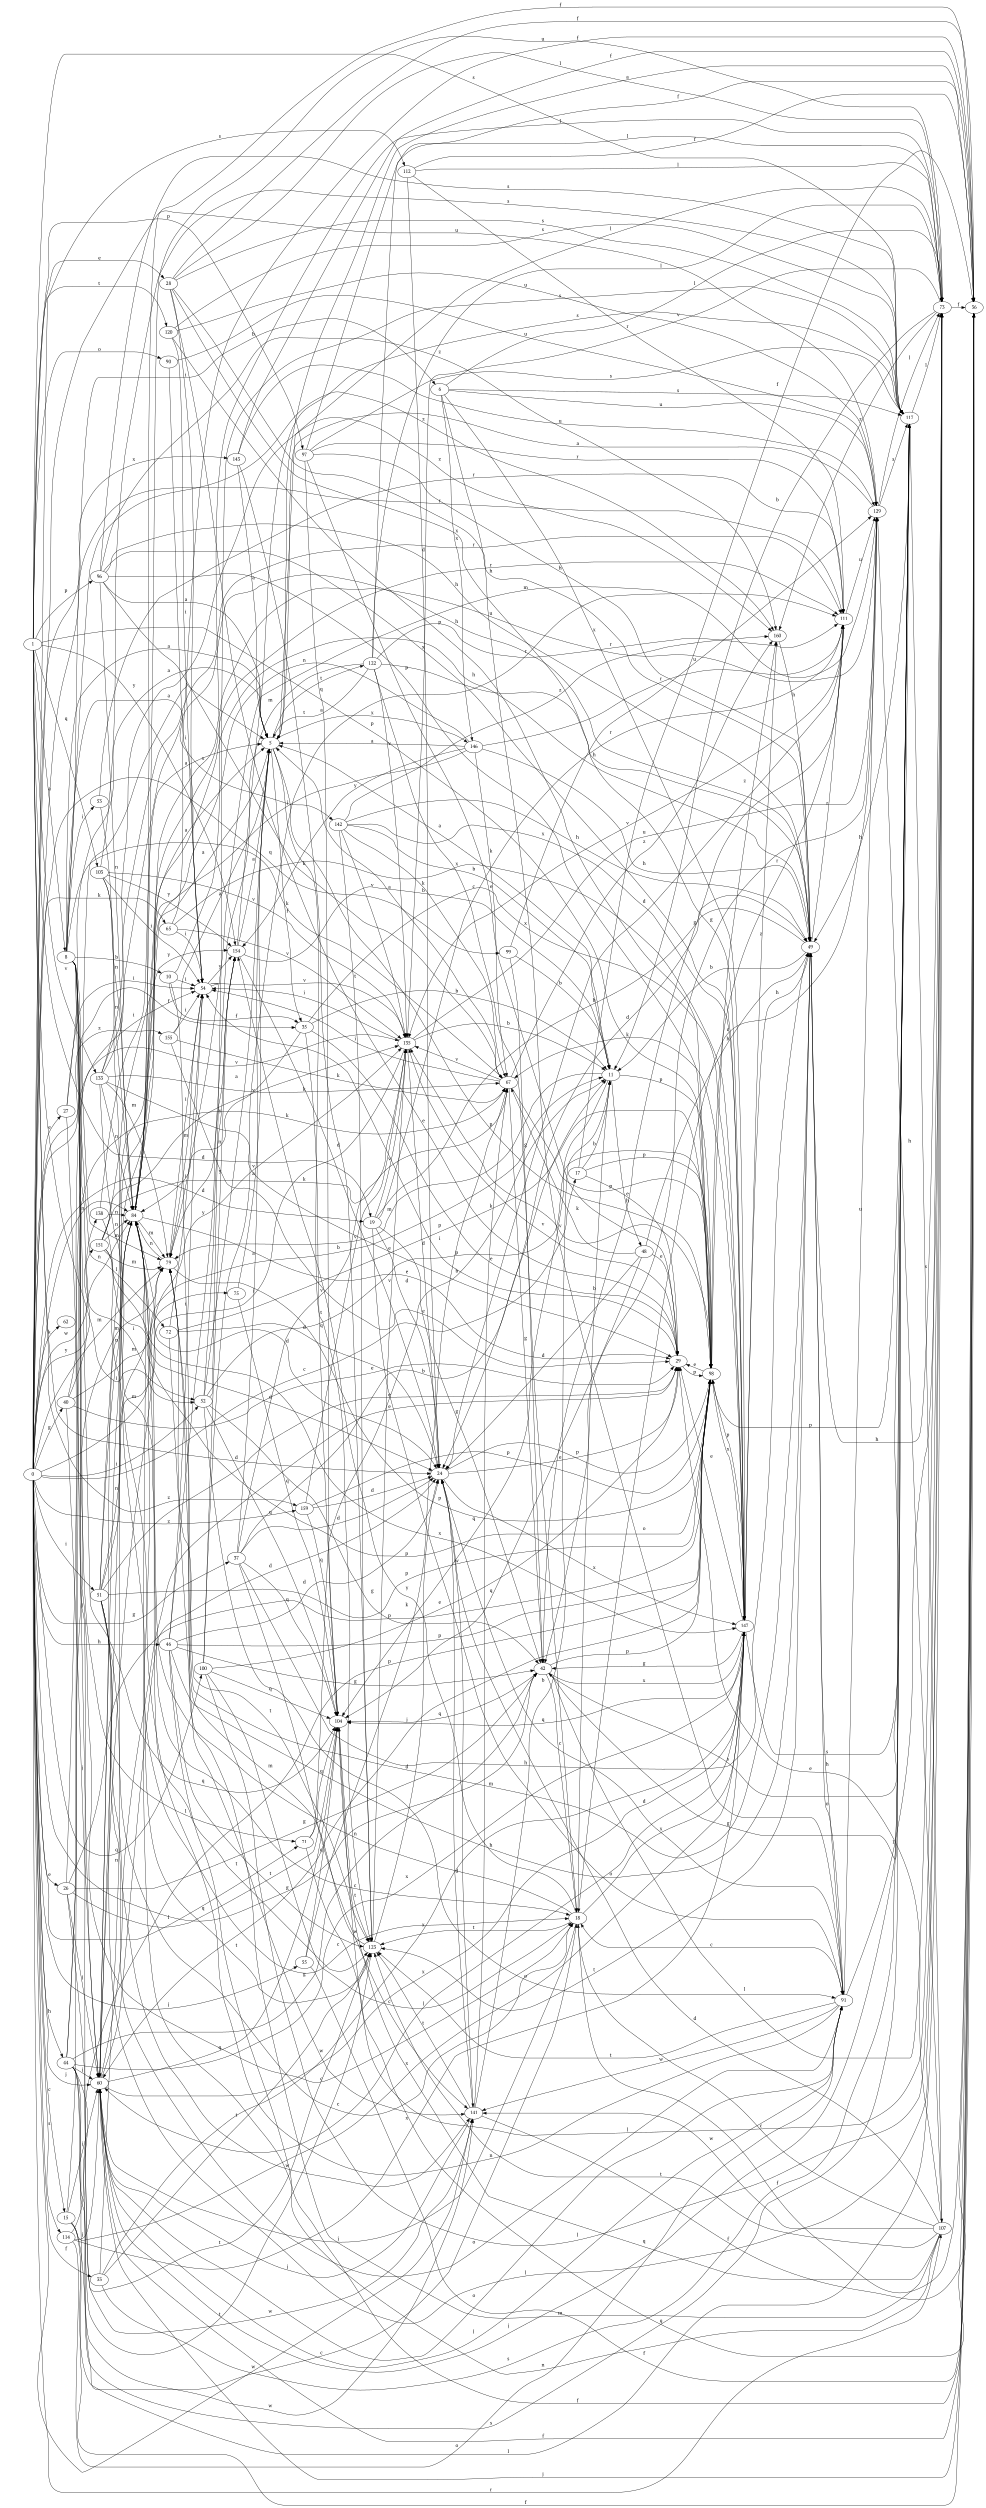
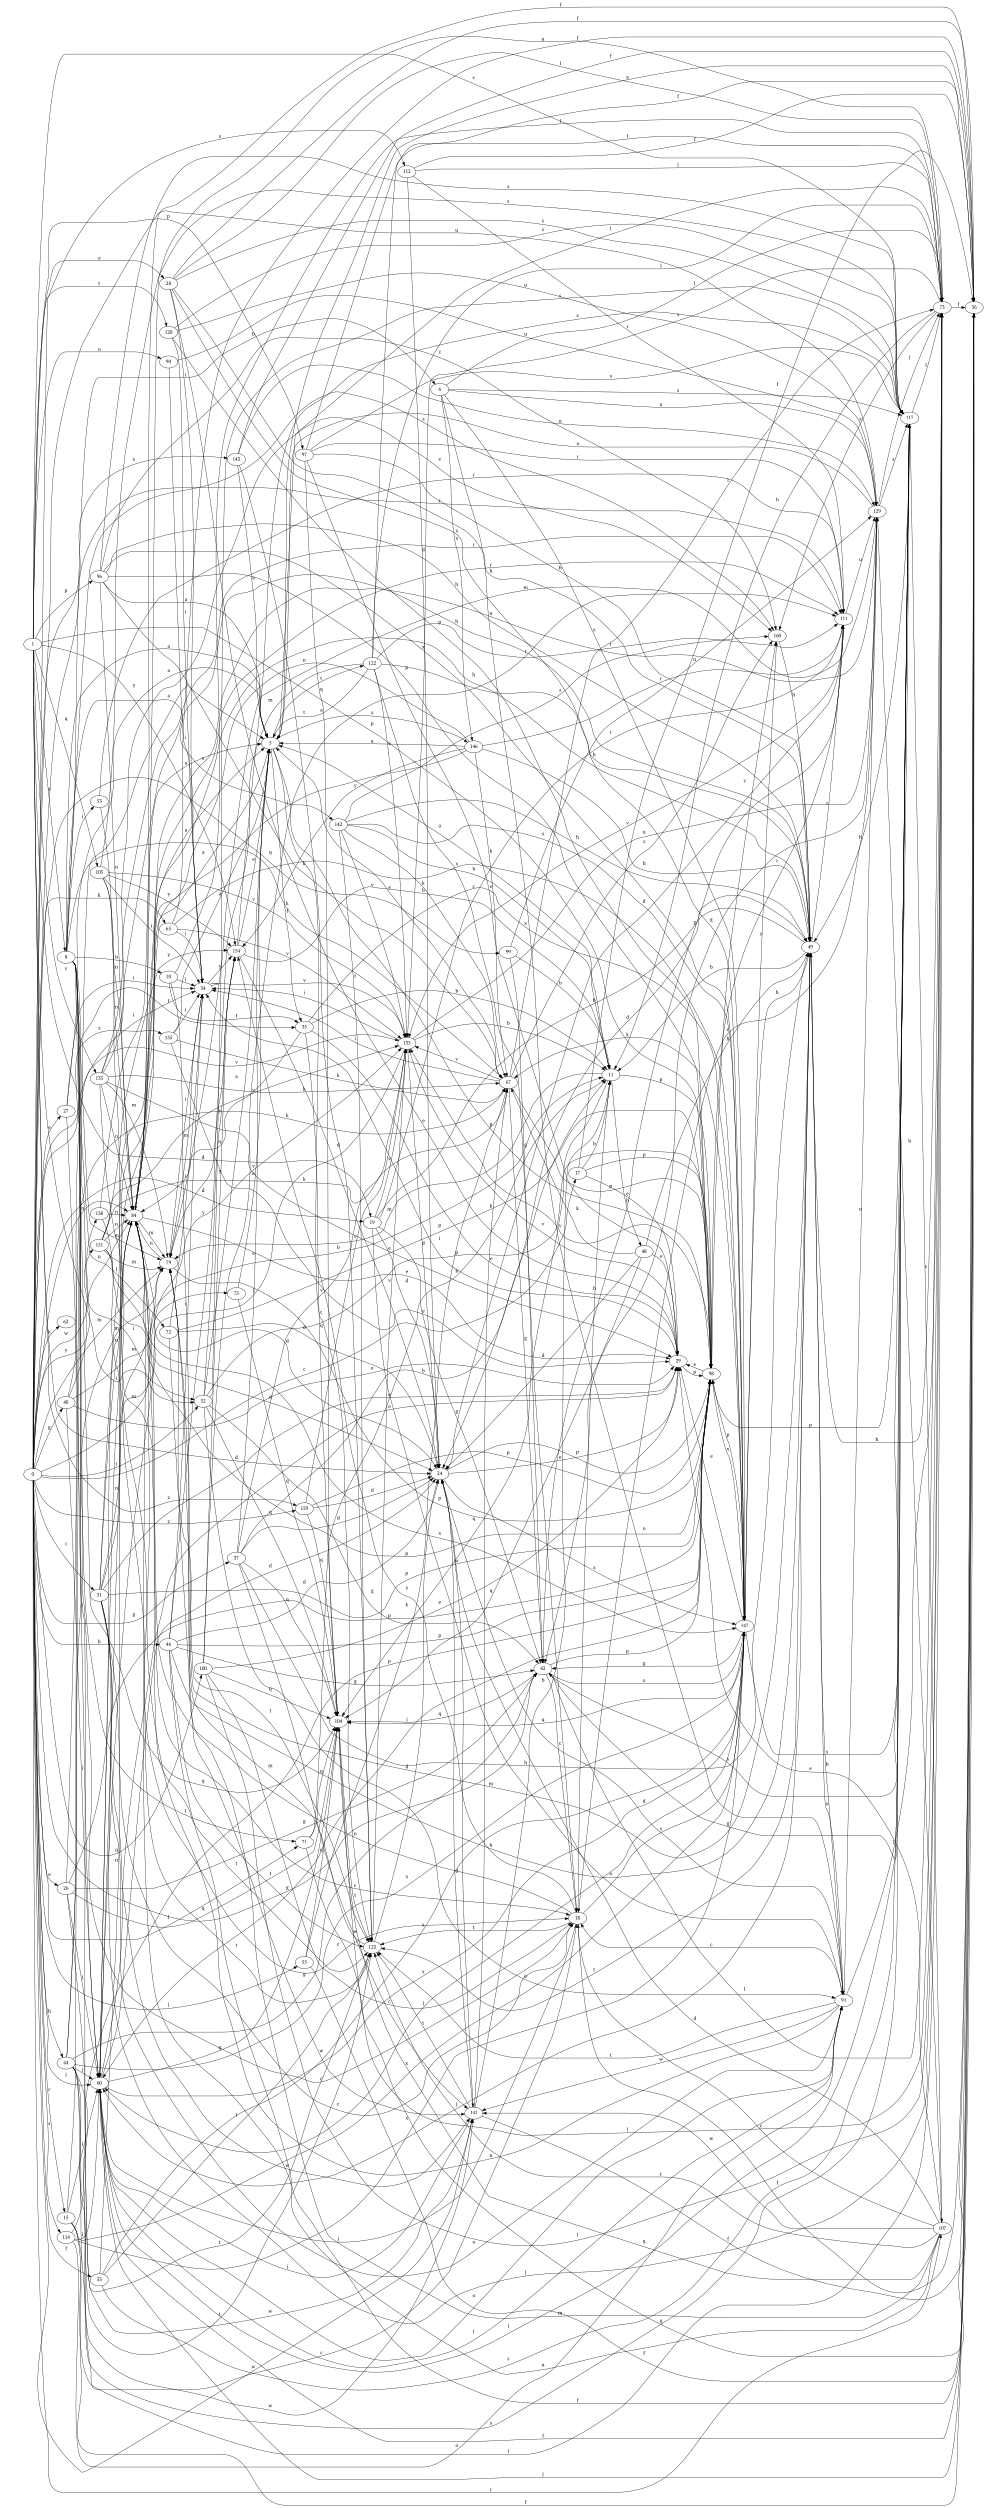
edge "67" -> "73": added, label "l"
edge "49" -> "60": added, label "j"
